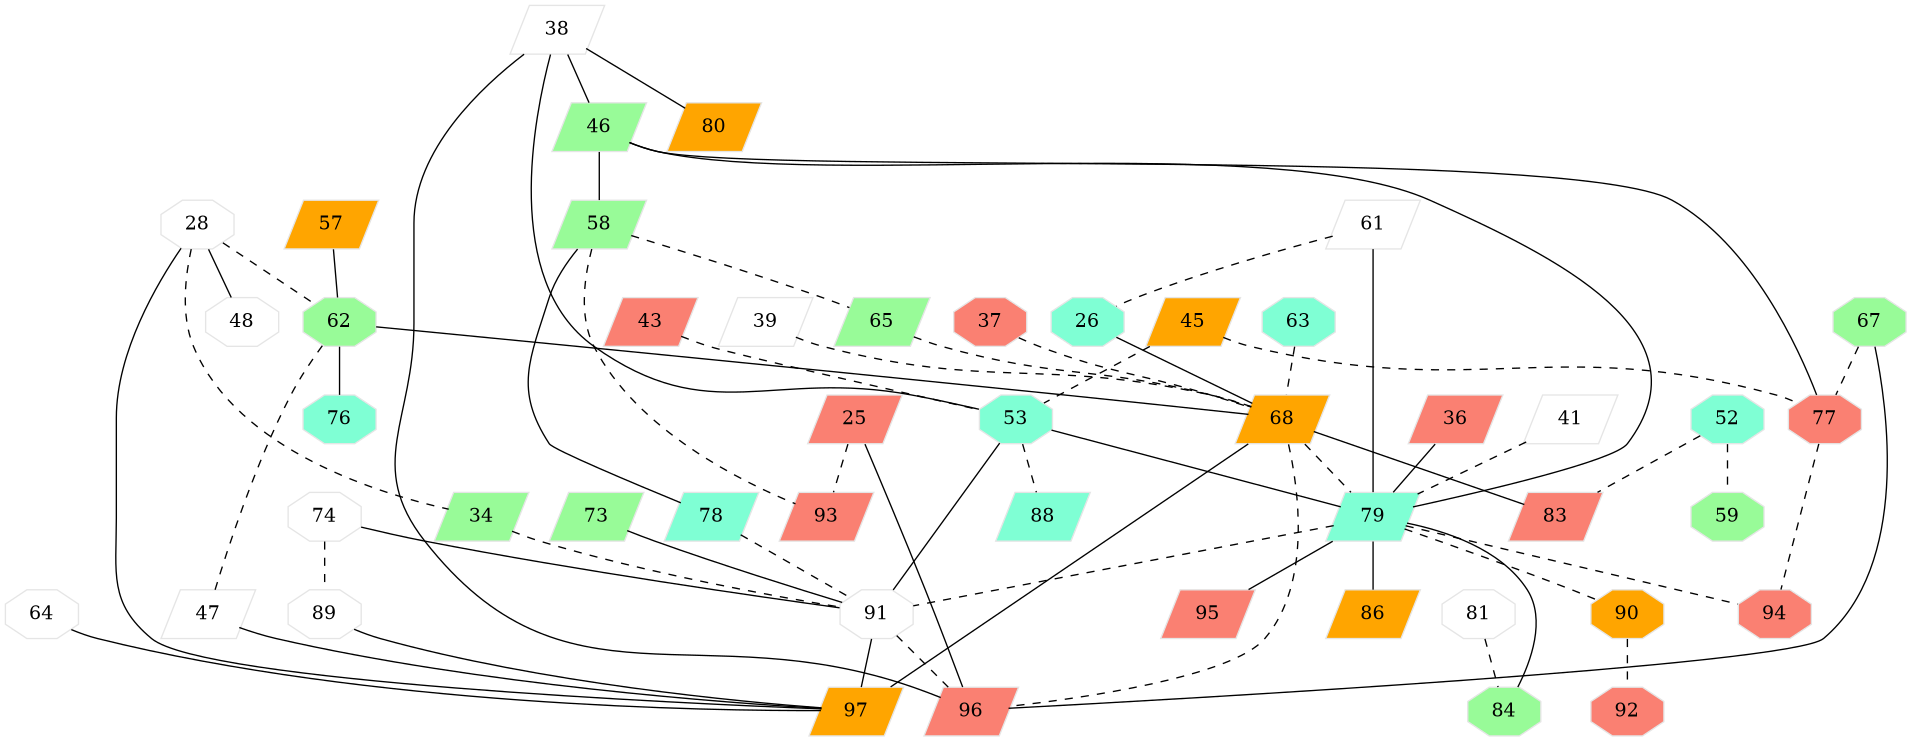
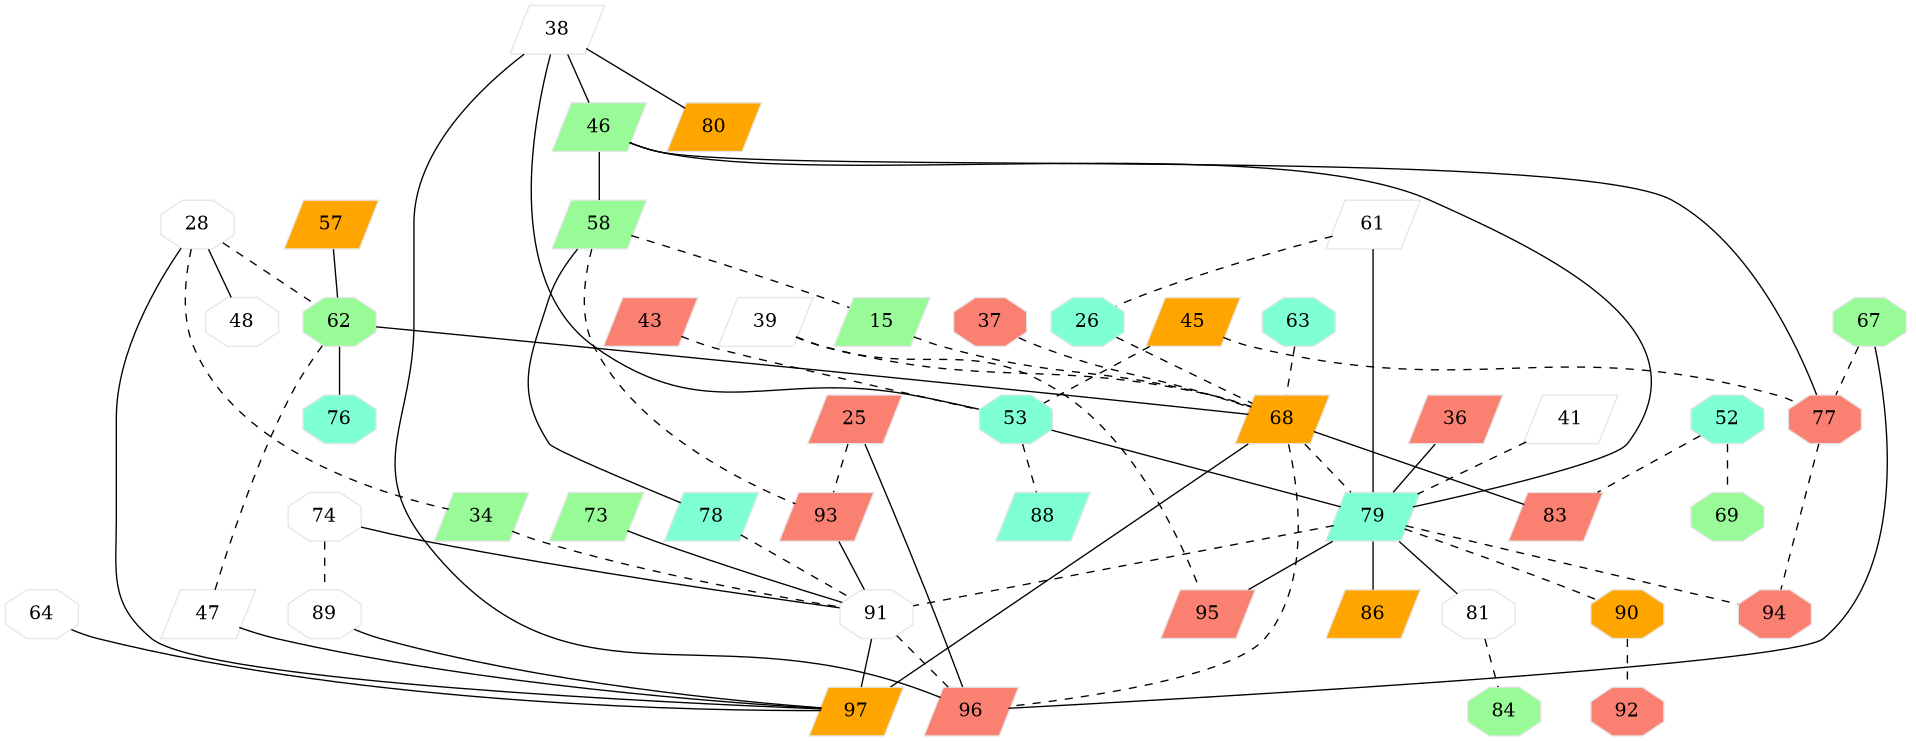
node "65": label "65" -> "15"
edge "26" -- "68": style solid -> dashed
edge "39" -- "95": added
edge "53" -- "91": now "93" -- "91"
node "59": label "59" -> "69"
edge "79" -- "84": now "79" -- "81"
